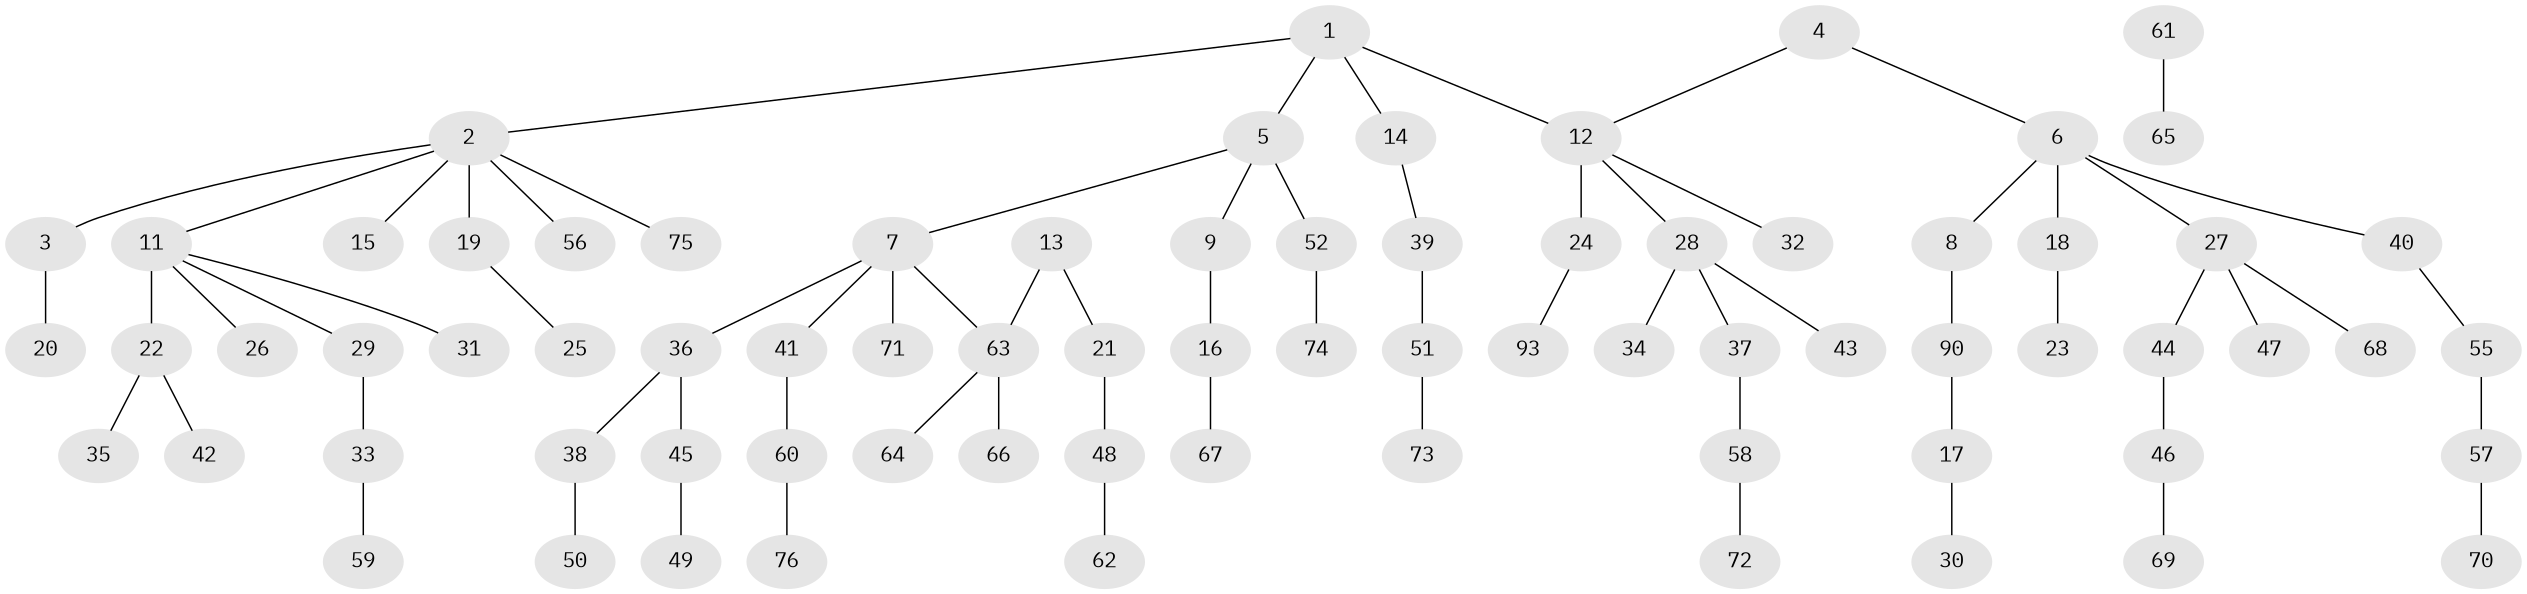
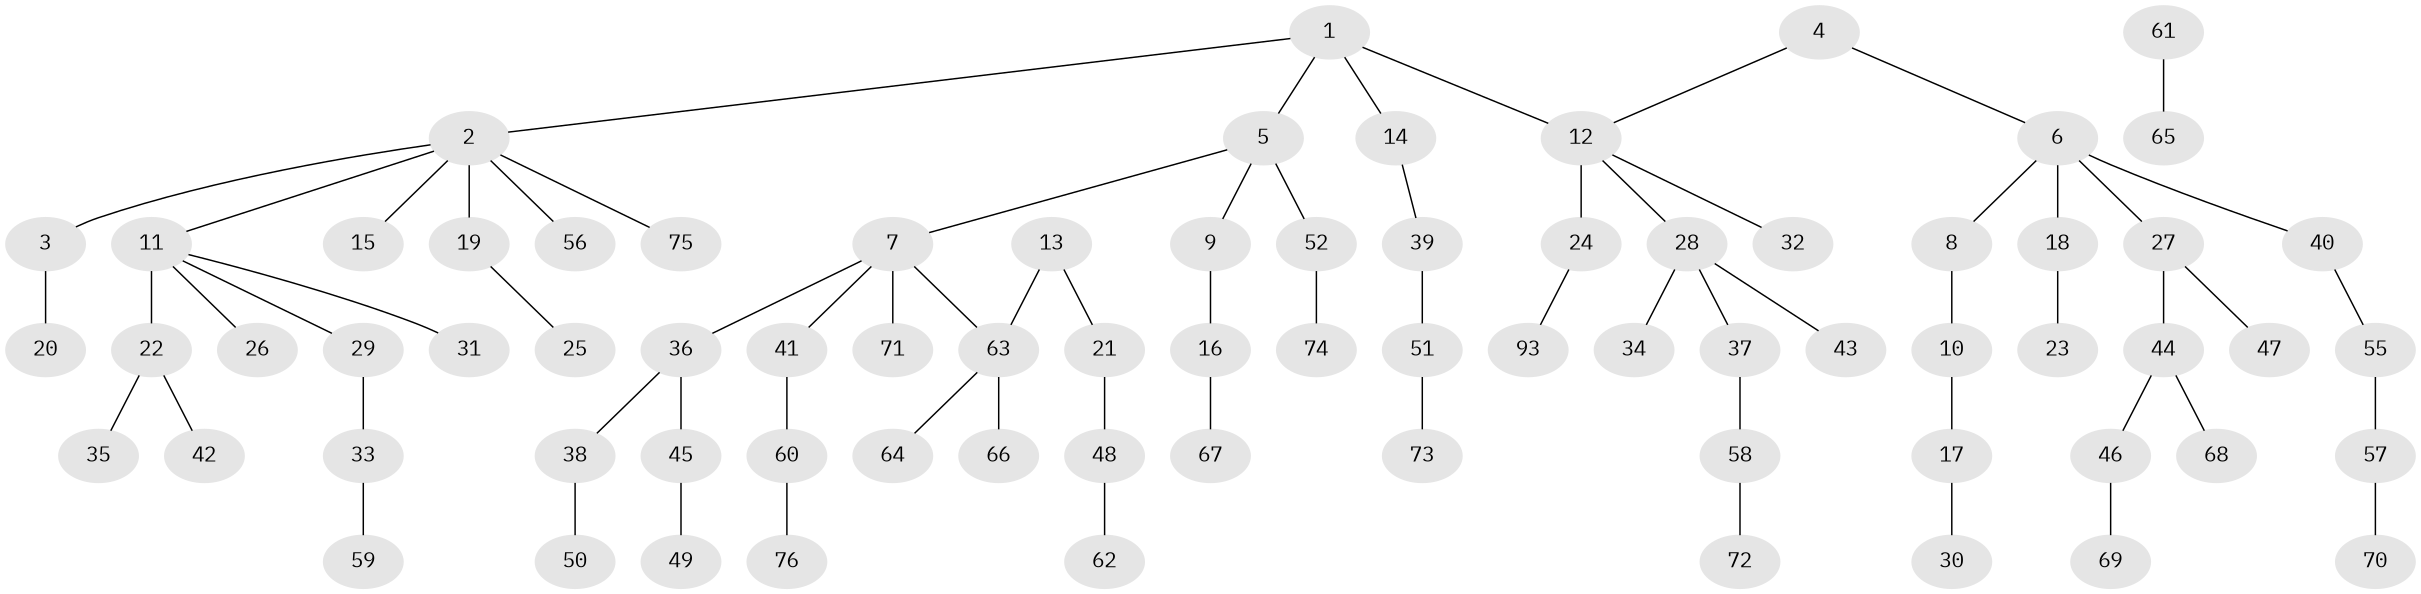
edge "27" -- "68": now "44" -- "68"
node "90": label "90" -> "10"
